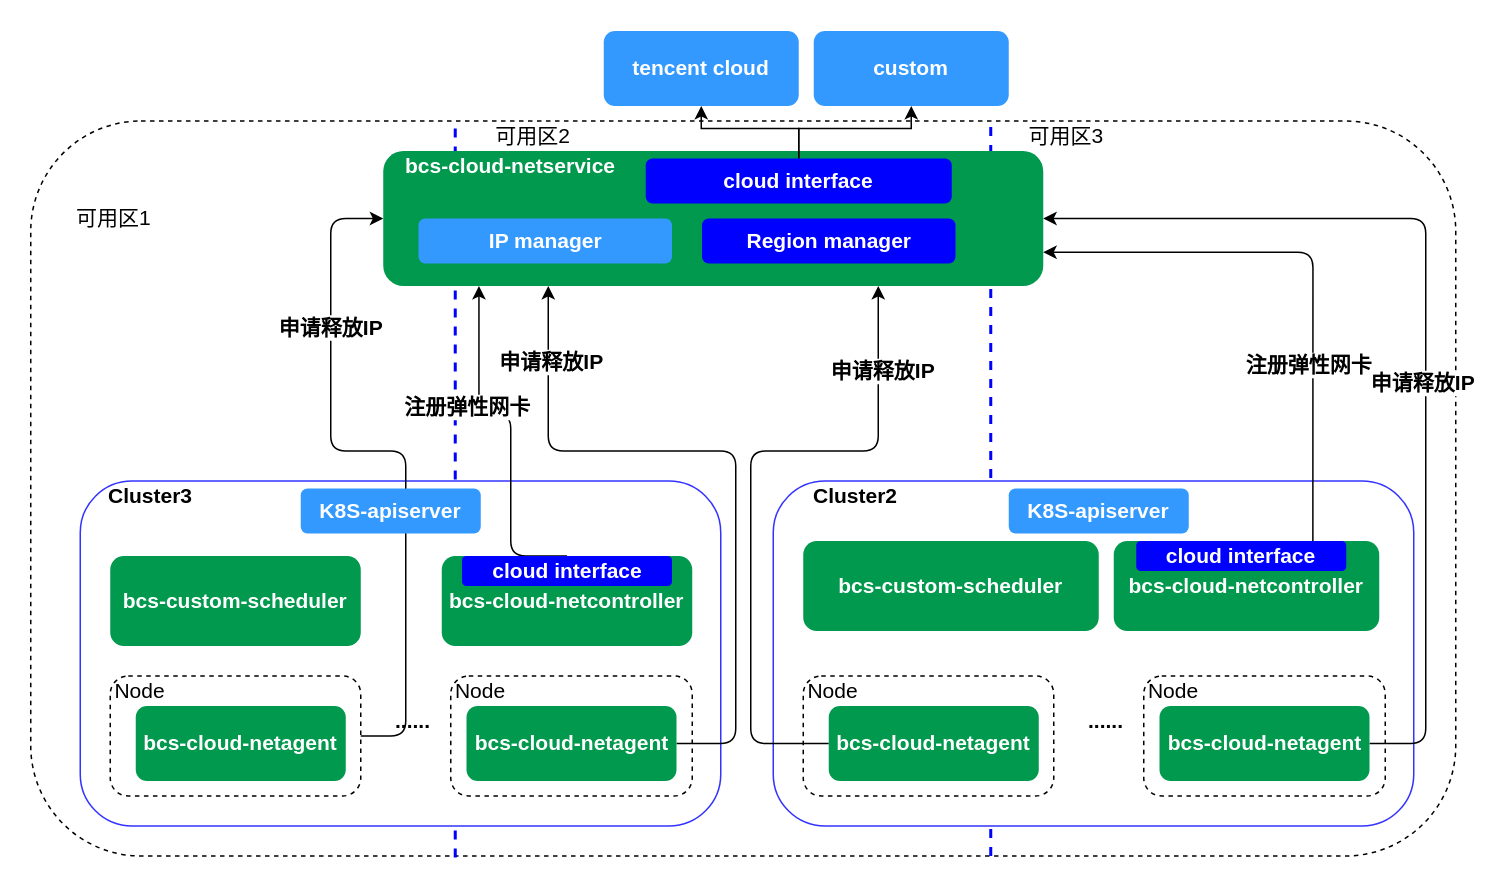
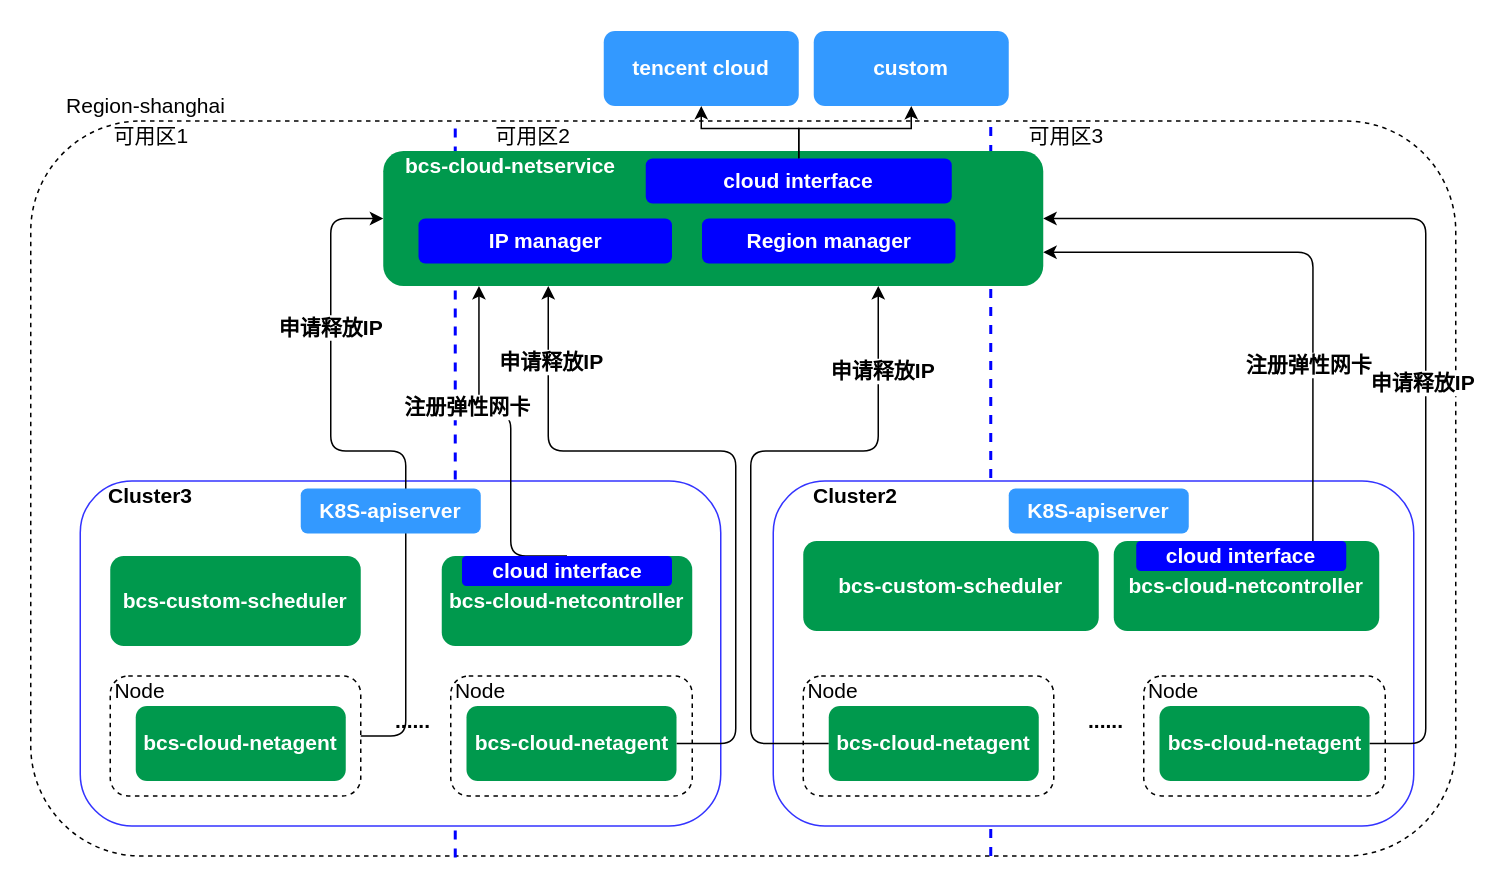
node "Region-shanghai": added
node "可用区1": moved (113, 218) -> (151, 136)
node "IP manager": fillcolor #3399ff -> #0000ff
